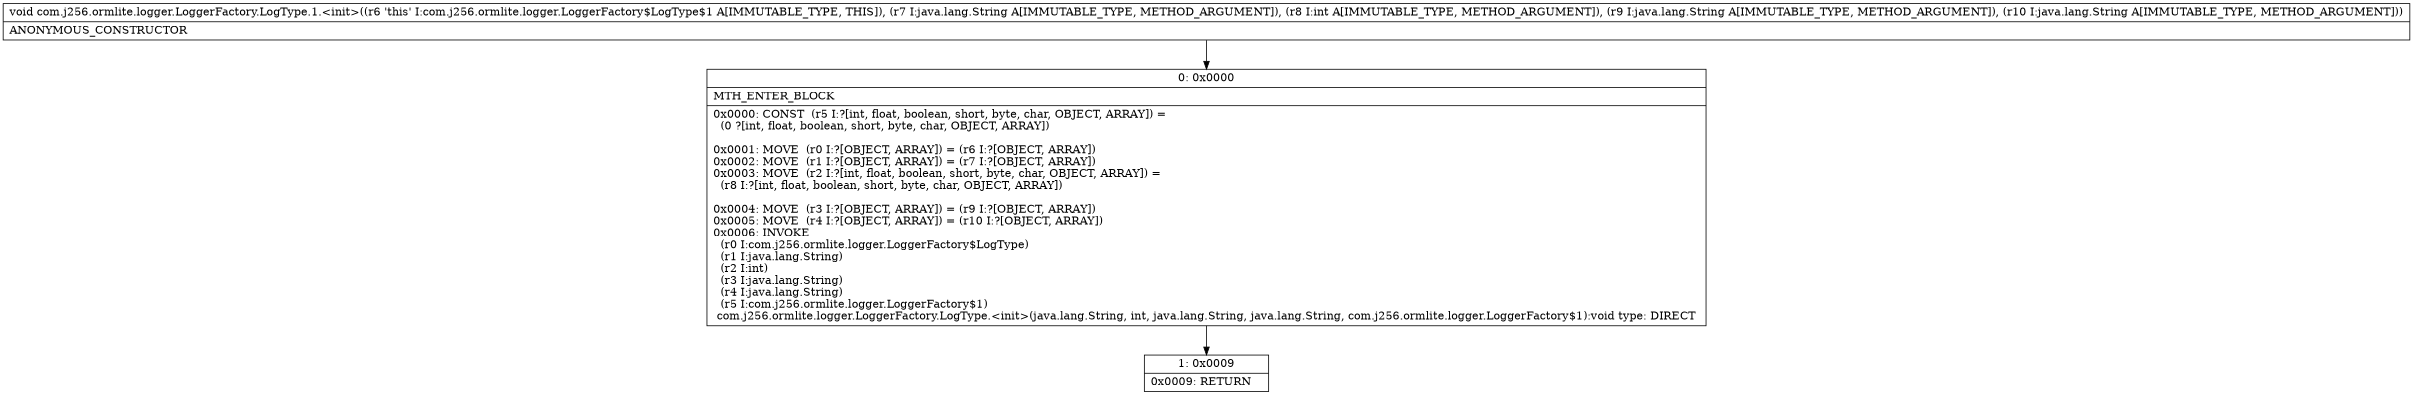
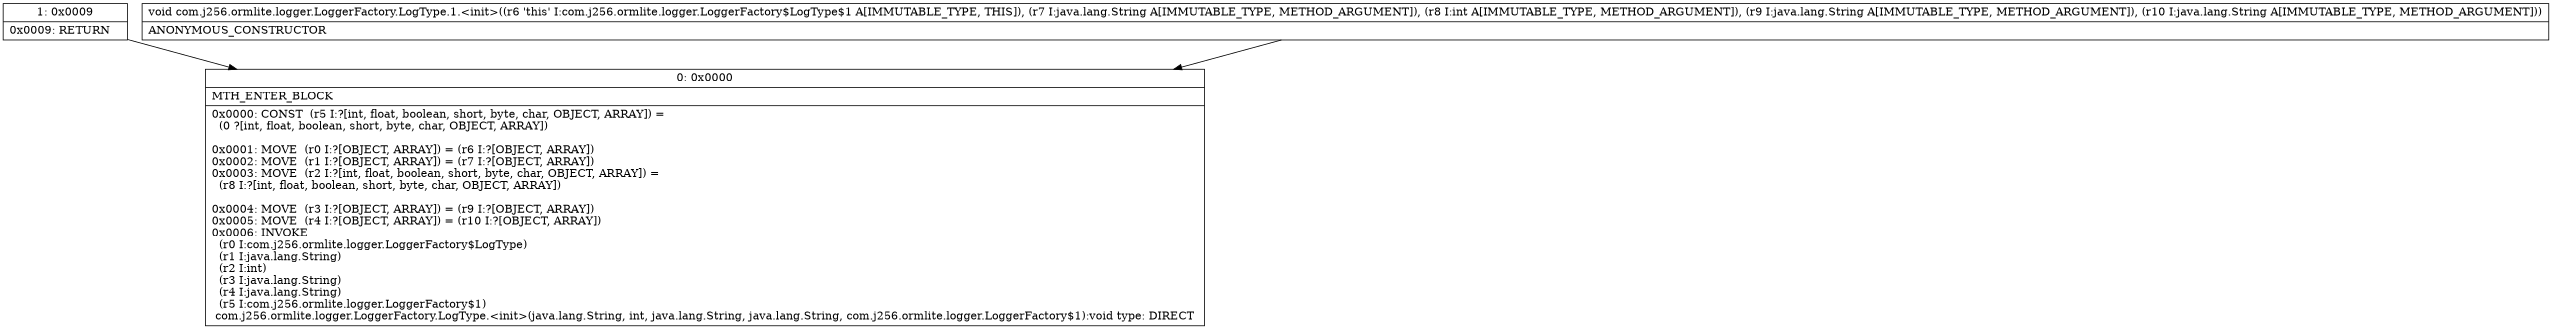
edge "0: 0x0000" -> "1: 0x0009": reversed
